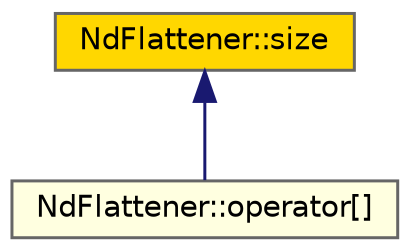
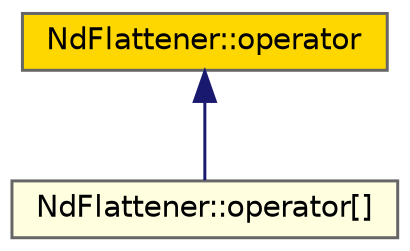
node "NdFlattener::size": label "NdFlattener::size" -> "NdFlattener::operator"
